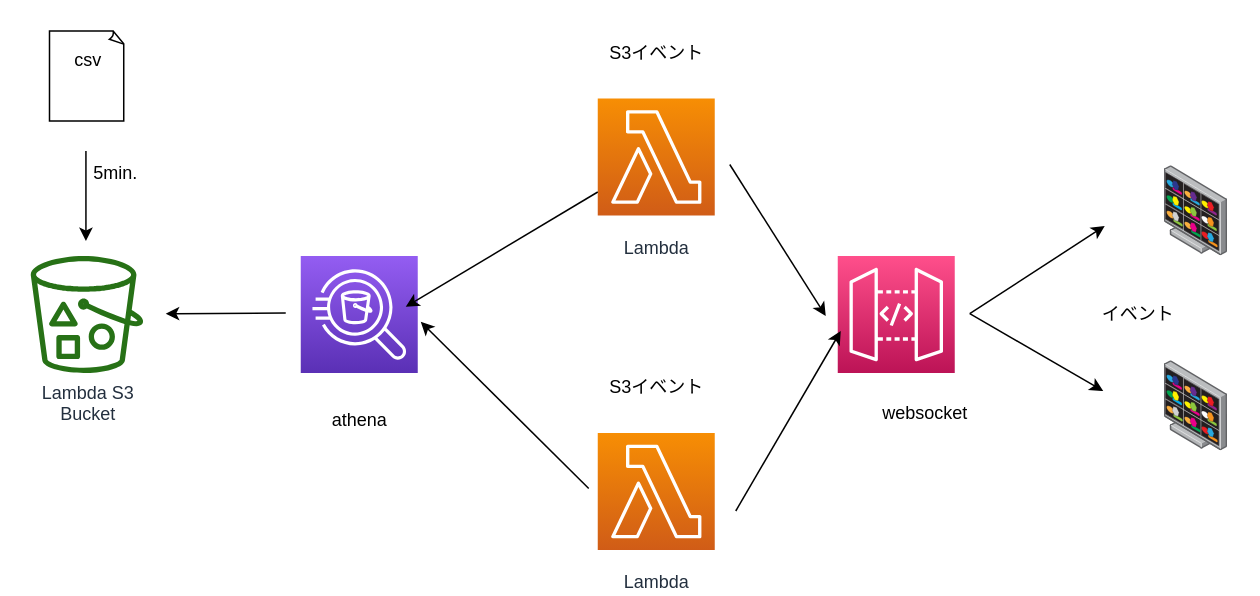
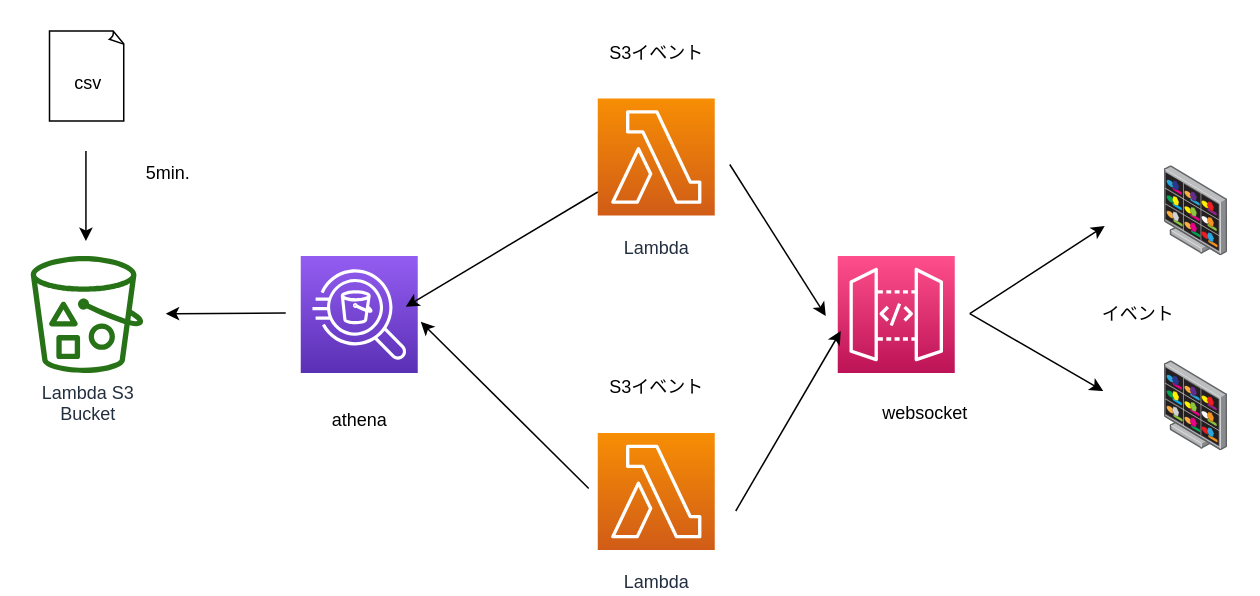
node "csv": moved (87, 61) -> (87, 83)
node "5min.": moved (117, 173) -> (170, 173)
